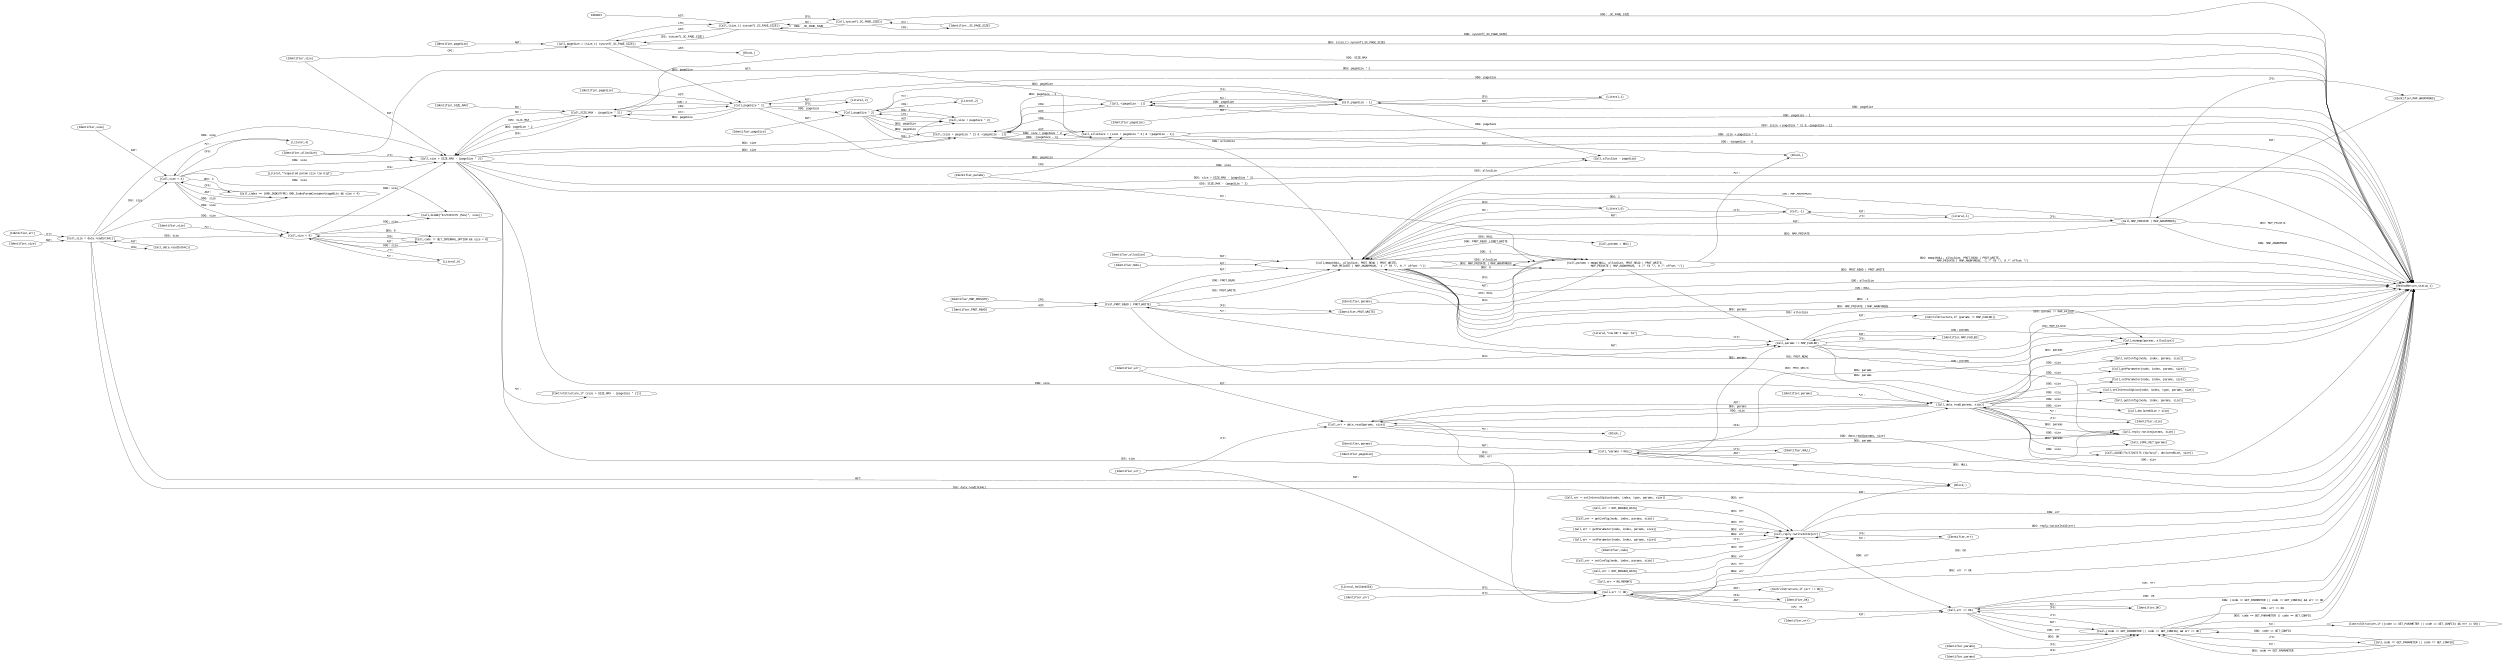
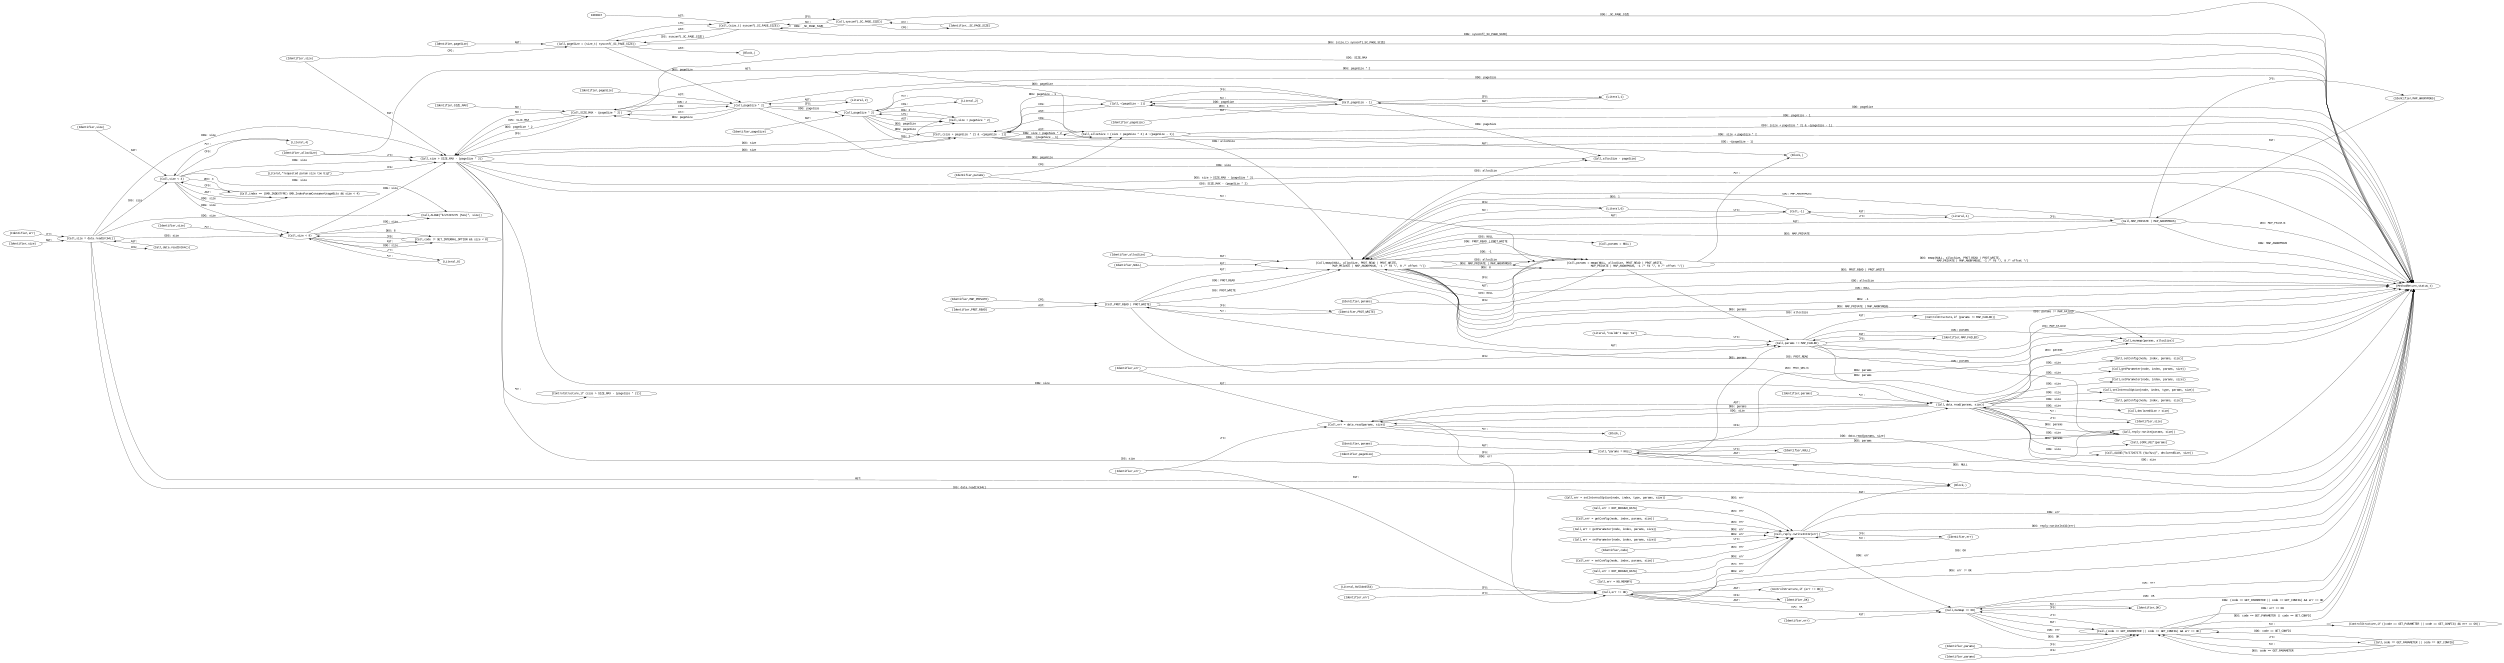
node "(Call,err == OK)": label "(Call,err == OK)" -> "(Call,munmap == OK)"
